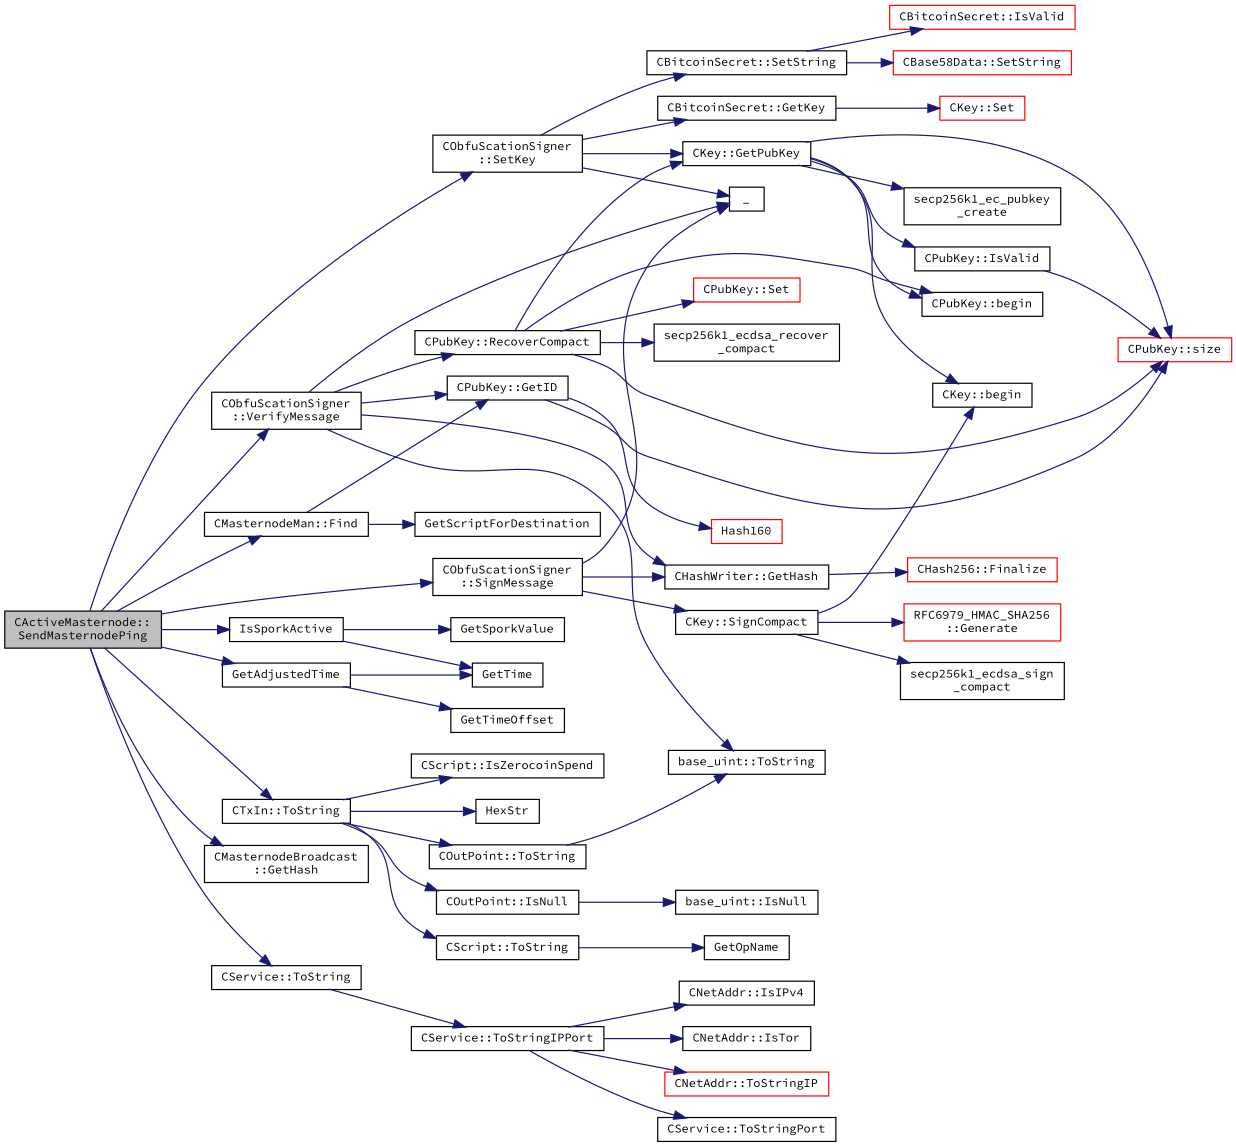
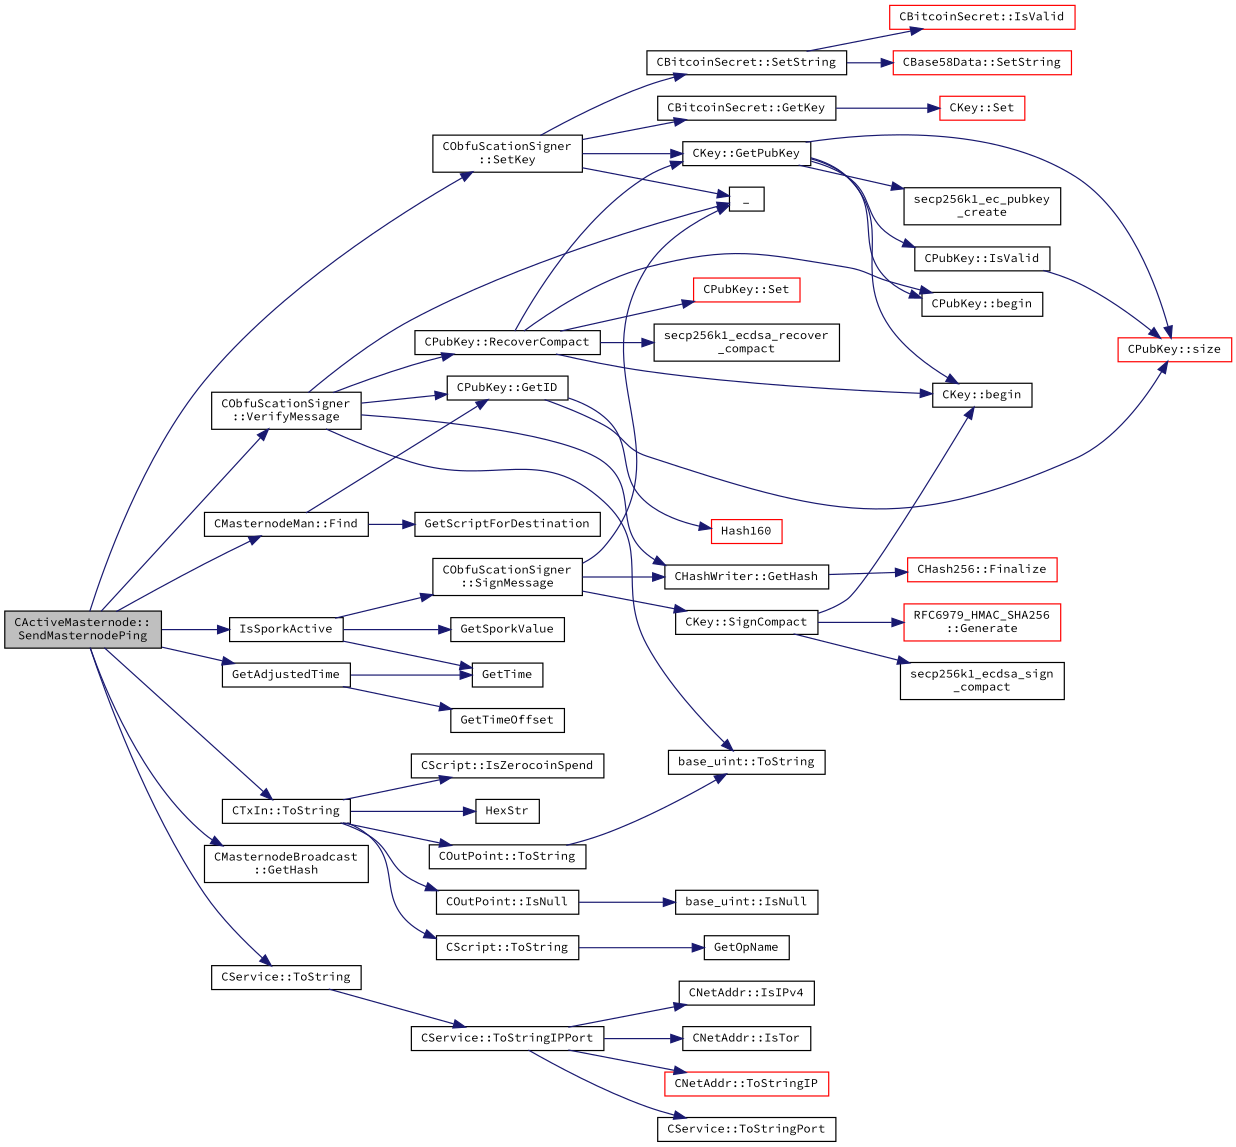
edge "CPubKey::RecoverCompact" -> "CPubKey::size": now "CPubKey::RecoverCompact" -> "CKey::begin"
edge "CActiveMasternode:: SendMasternodePing" -> "CObfuScationSigner ::SignMessage": now "IsSporkActive" -> "CObfuScationSigner ::SignMessage"
